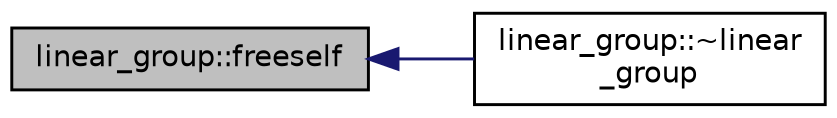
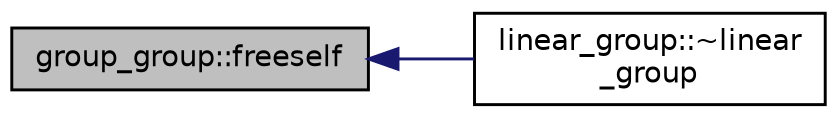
node "linear_group::freeself": label "linear_group::freeself" -> "group_group::freeself"
